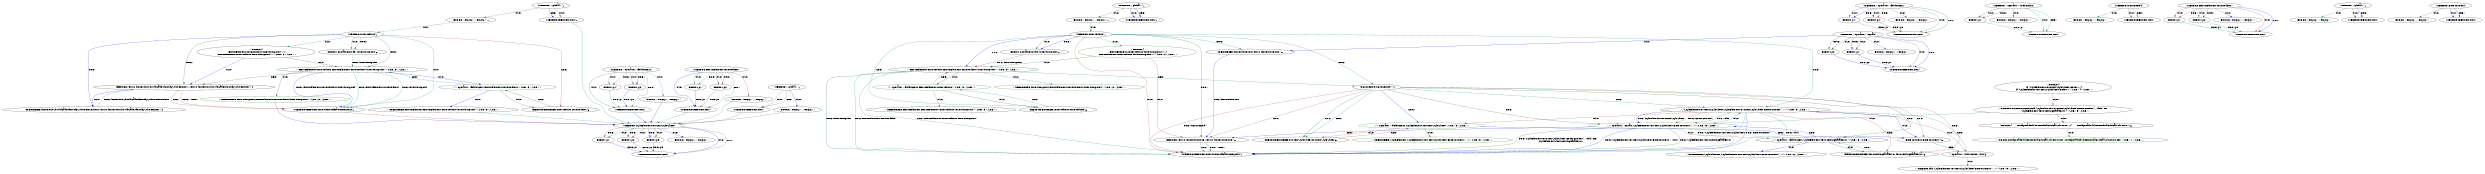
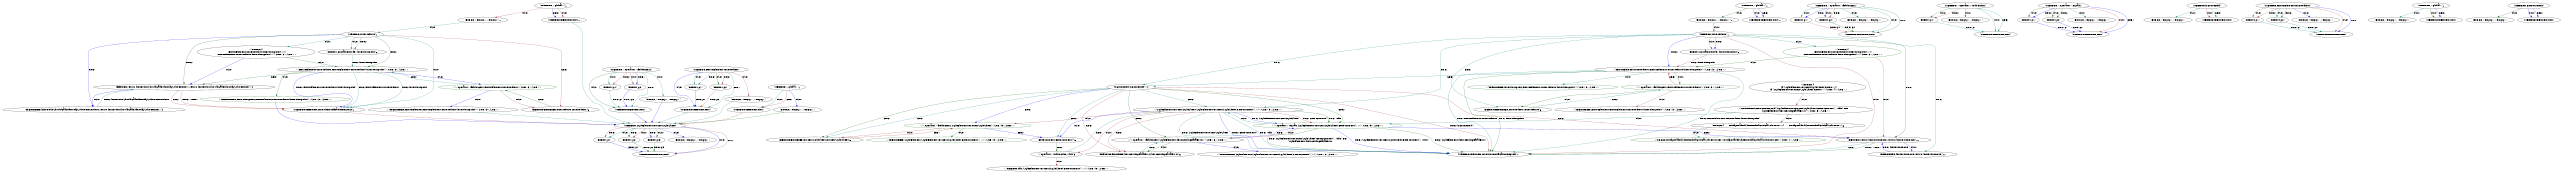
edge "(METHOD,<operator>.equals)" -> "(IDENTIFIER,kInsertionDone,return kInsertionDone;)": now "(RETURN,return kInsertionDone;,return kInsertionDone;)" -> "(IDENTIFIER,kInsertionDone,return kInsertionDone;)"
